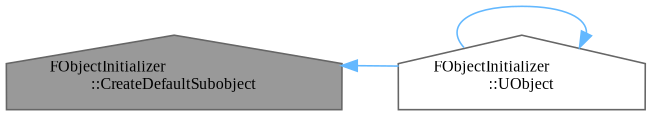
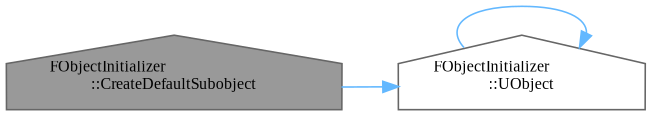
edge "FObjectInitializer ::UObject" -> "FObjectInitializer ::CreateDefaultSubobject": reversed
